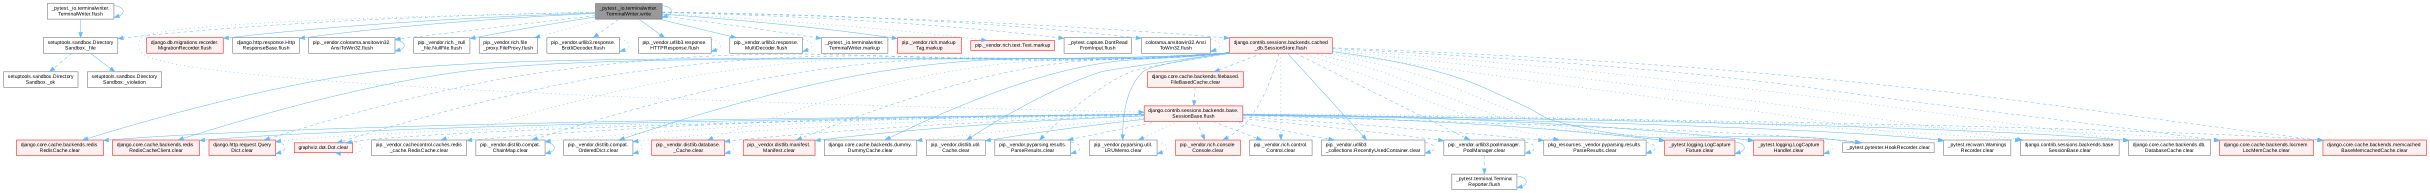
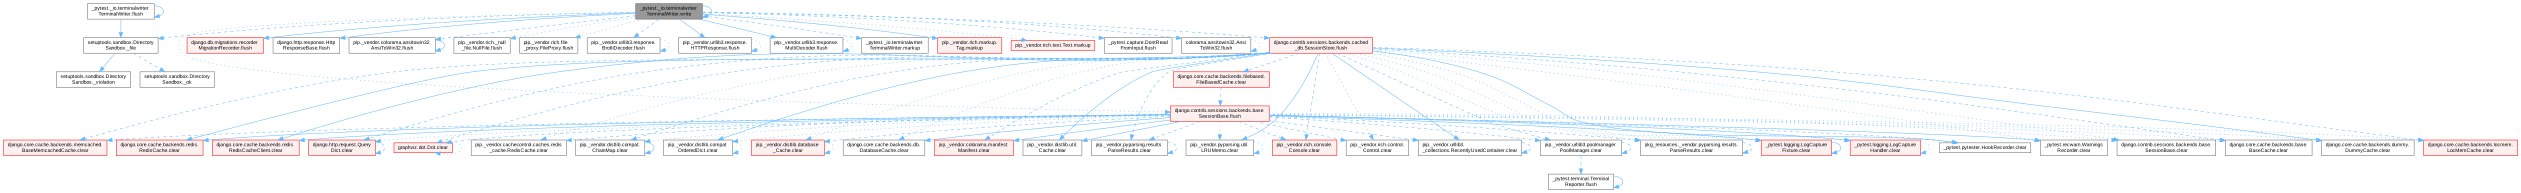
edge "_pytest._io.terminalwriter. TerminalWriter.write" -> "pip._vendor.rich._null _file.NullFile.flush": style solid -> dotted
node "pip._vendor.distlib.manifest. Manifest.clear": label "pip._vendor.distlib.manifest. Manifest.clear" -> "pip._vendor.colorama.manifest. Manifest.clear"
node "django.core.cache.backends.base. BaseCache.clear": added
